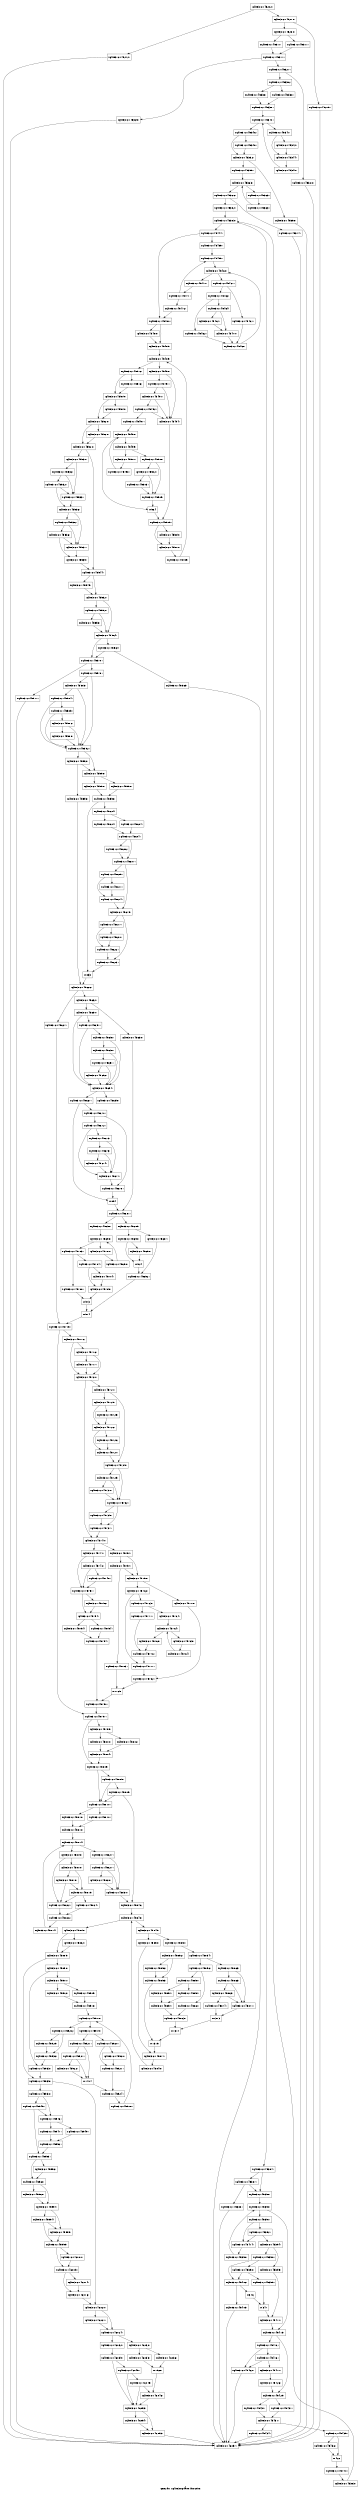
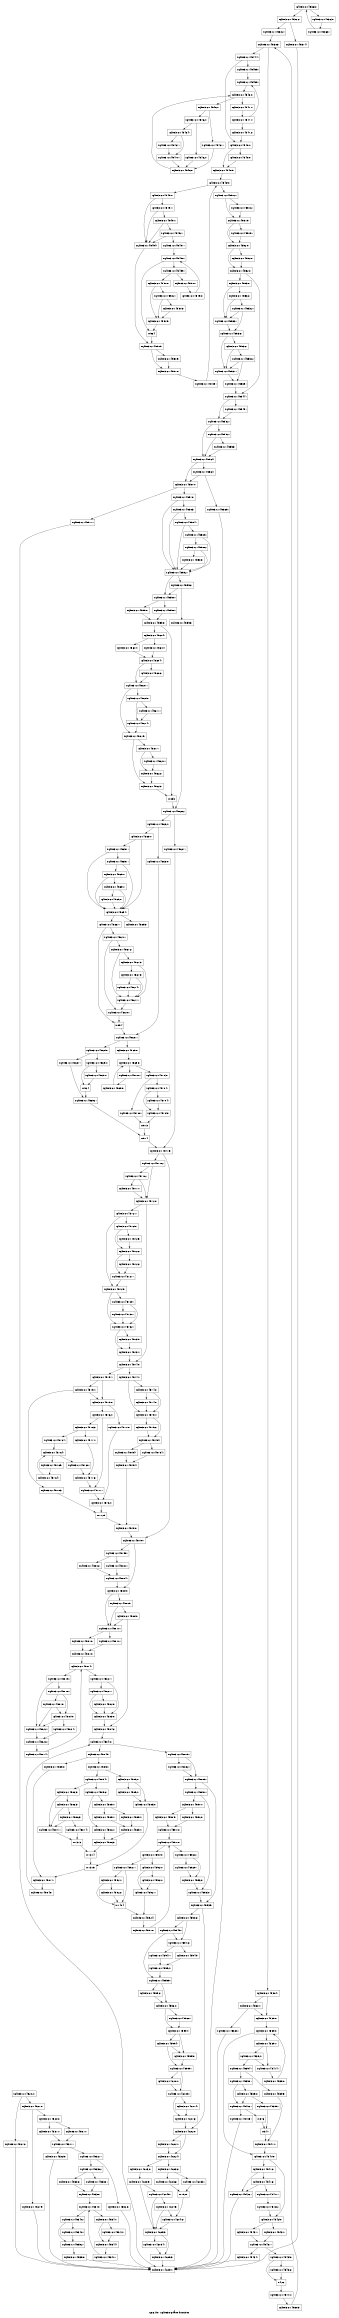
node "sqlite3.c:145359:": removed
